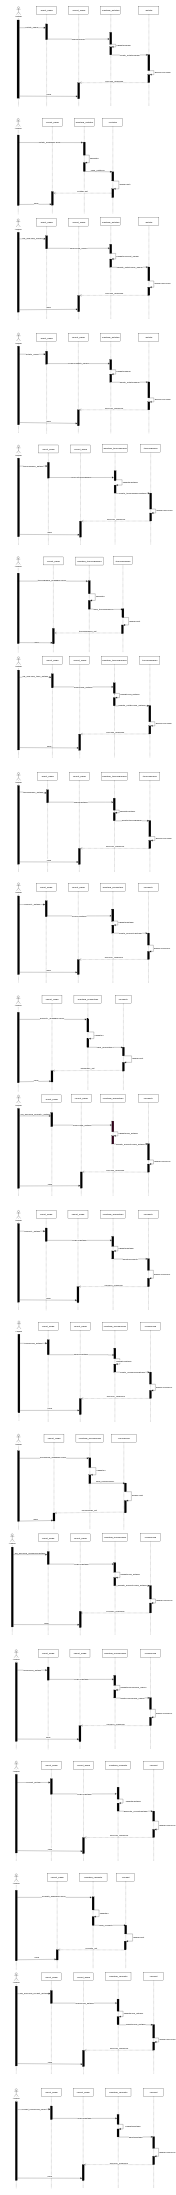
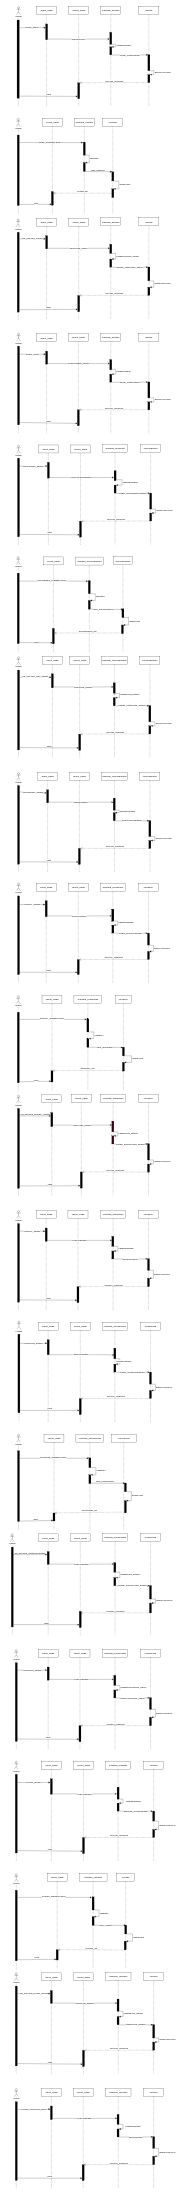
node ":existing_thoroughfare": label ":existing_thoroughfare" -> ":existing_generate"
